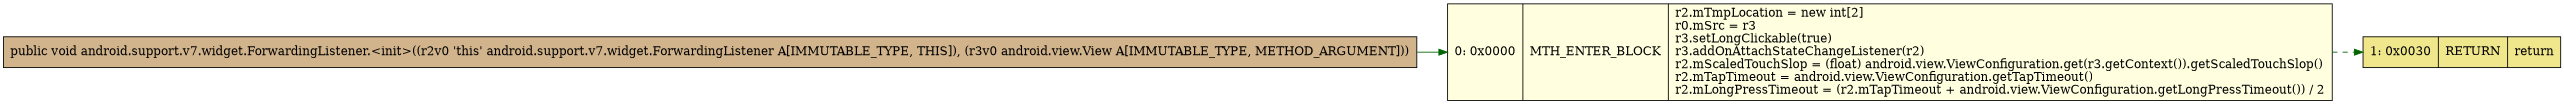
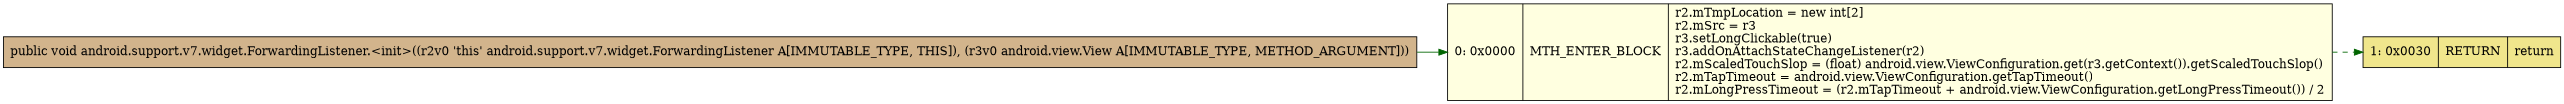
node "0: 0x0000": text "r0.mSrc = r3" -> "r2.mSrc = r3"
